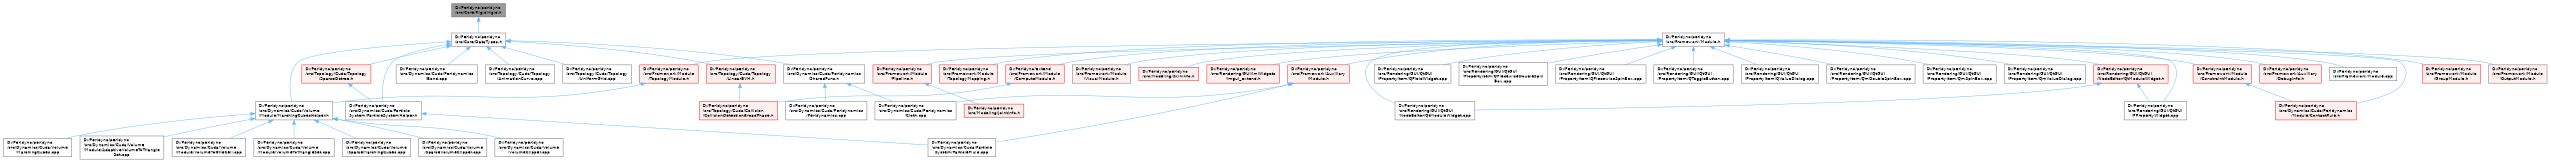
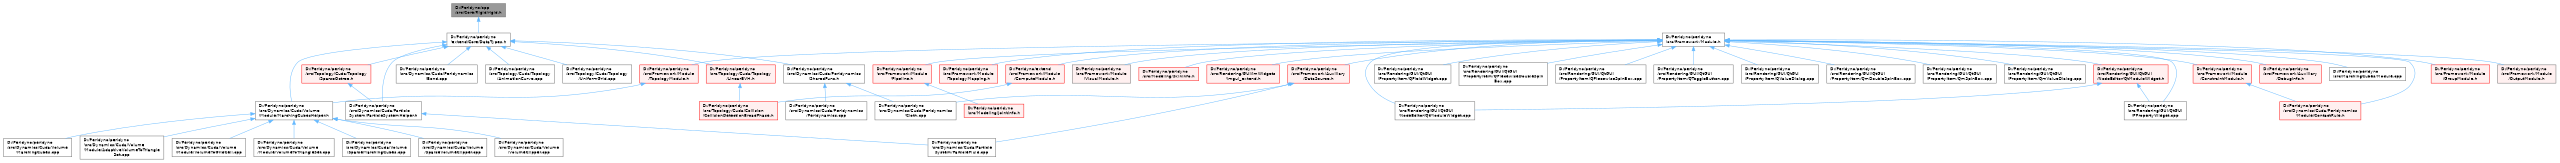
node "D:/Peridyno/peridyno /src/Core/Rigid/rigid.h": label "D:/Peridyno/peridyno /src/Core/Rigid/rigid.h" -> "D:/Peridyno/cpp /src/Core/Rigid/rigid.h"
node "D:/Peridyno/peridyno /src/Core/DataTypes.h": label "D:/Peridyno/peridyno /src/Core/DataTypes.h" -> "D:/Peridyno/peridyno /extend/Core/DataTypes.h"
node "D:/Peridyno/peridyno /src/Framework/Auxiliary /Module.h": label "D:/Peridyno/peridyno /src/Framework/Auxiliary /Module.h" -> "D:/Peridyno/peridyno /src/Framework/Auxiliary /DataSource.h"
node "D:/Peridyno/peridyno /src/Framework/Module.cpp": label "D:/Peridyno/peridyno /src/Framework/Module.cpp" -> "D:/Peridyno/peridyno /src/MarchingCubes/Module.cpp"
